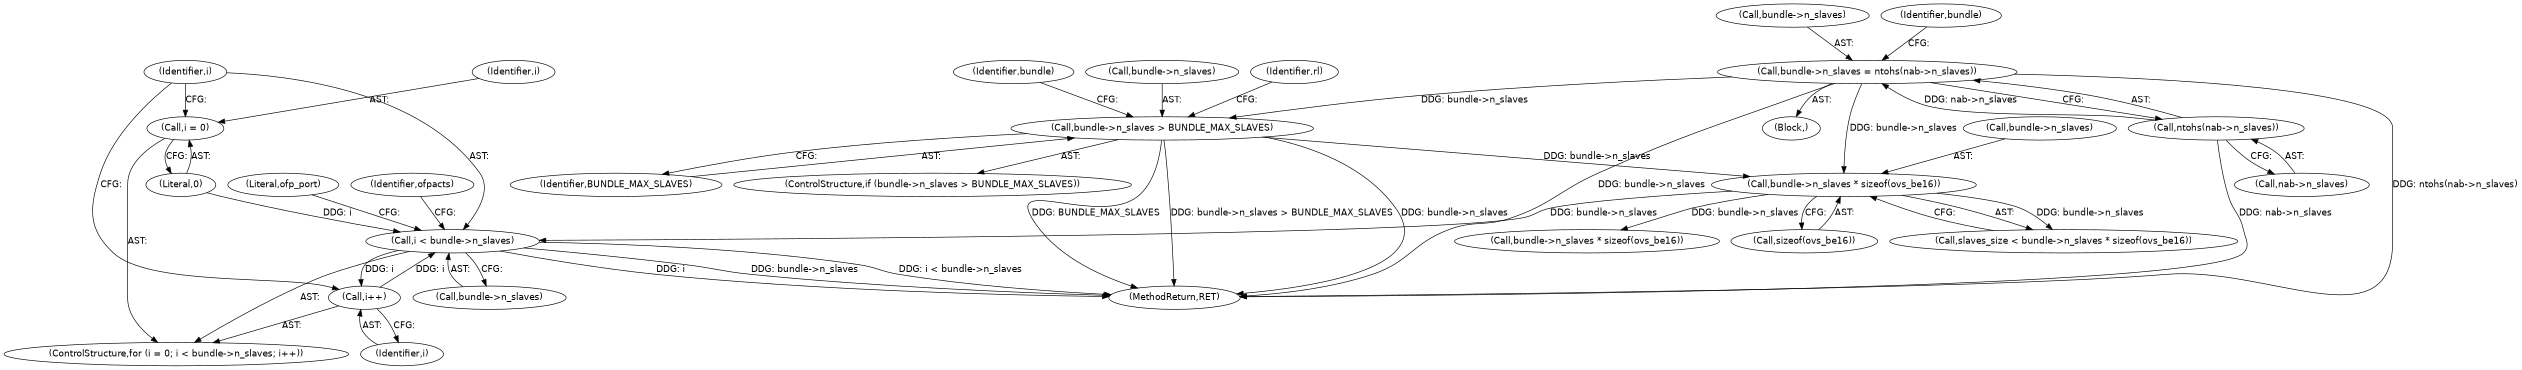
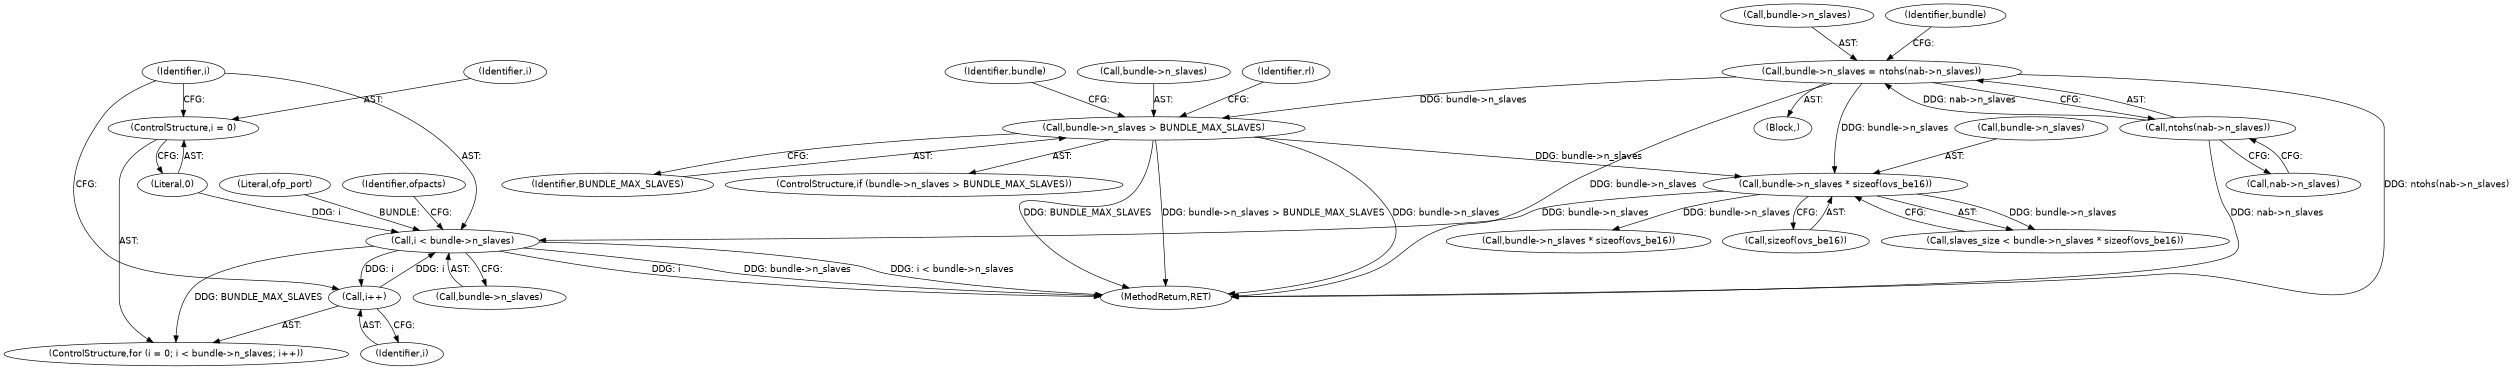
node "(Call,i = 0)": label "(Call,i = 0)" -> "(ControlStructure,i = 0)"
edge "(Call,nab->n_slaves)" -> "(Call,ntohs(nab->n_slaves))": label "AST: " -> "CFG: "
edge "(Literal,ofp_port)" -> "(Call,i < bundle->n_slaves)": label "CFG: " -> "BUNDLE: "
edge "(Call,i < bundle->n_slaves)" -> "(ControlStructure,for (i = 0; i < bundle->n_slaves; i++))": label "AST: " -> "DDG: BUNDLE_MAX_SLAVES"
